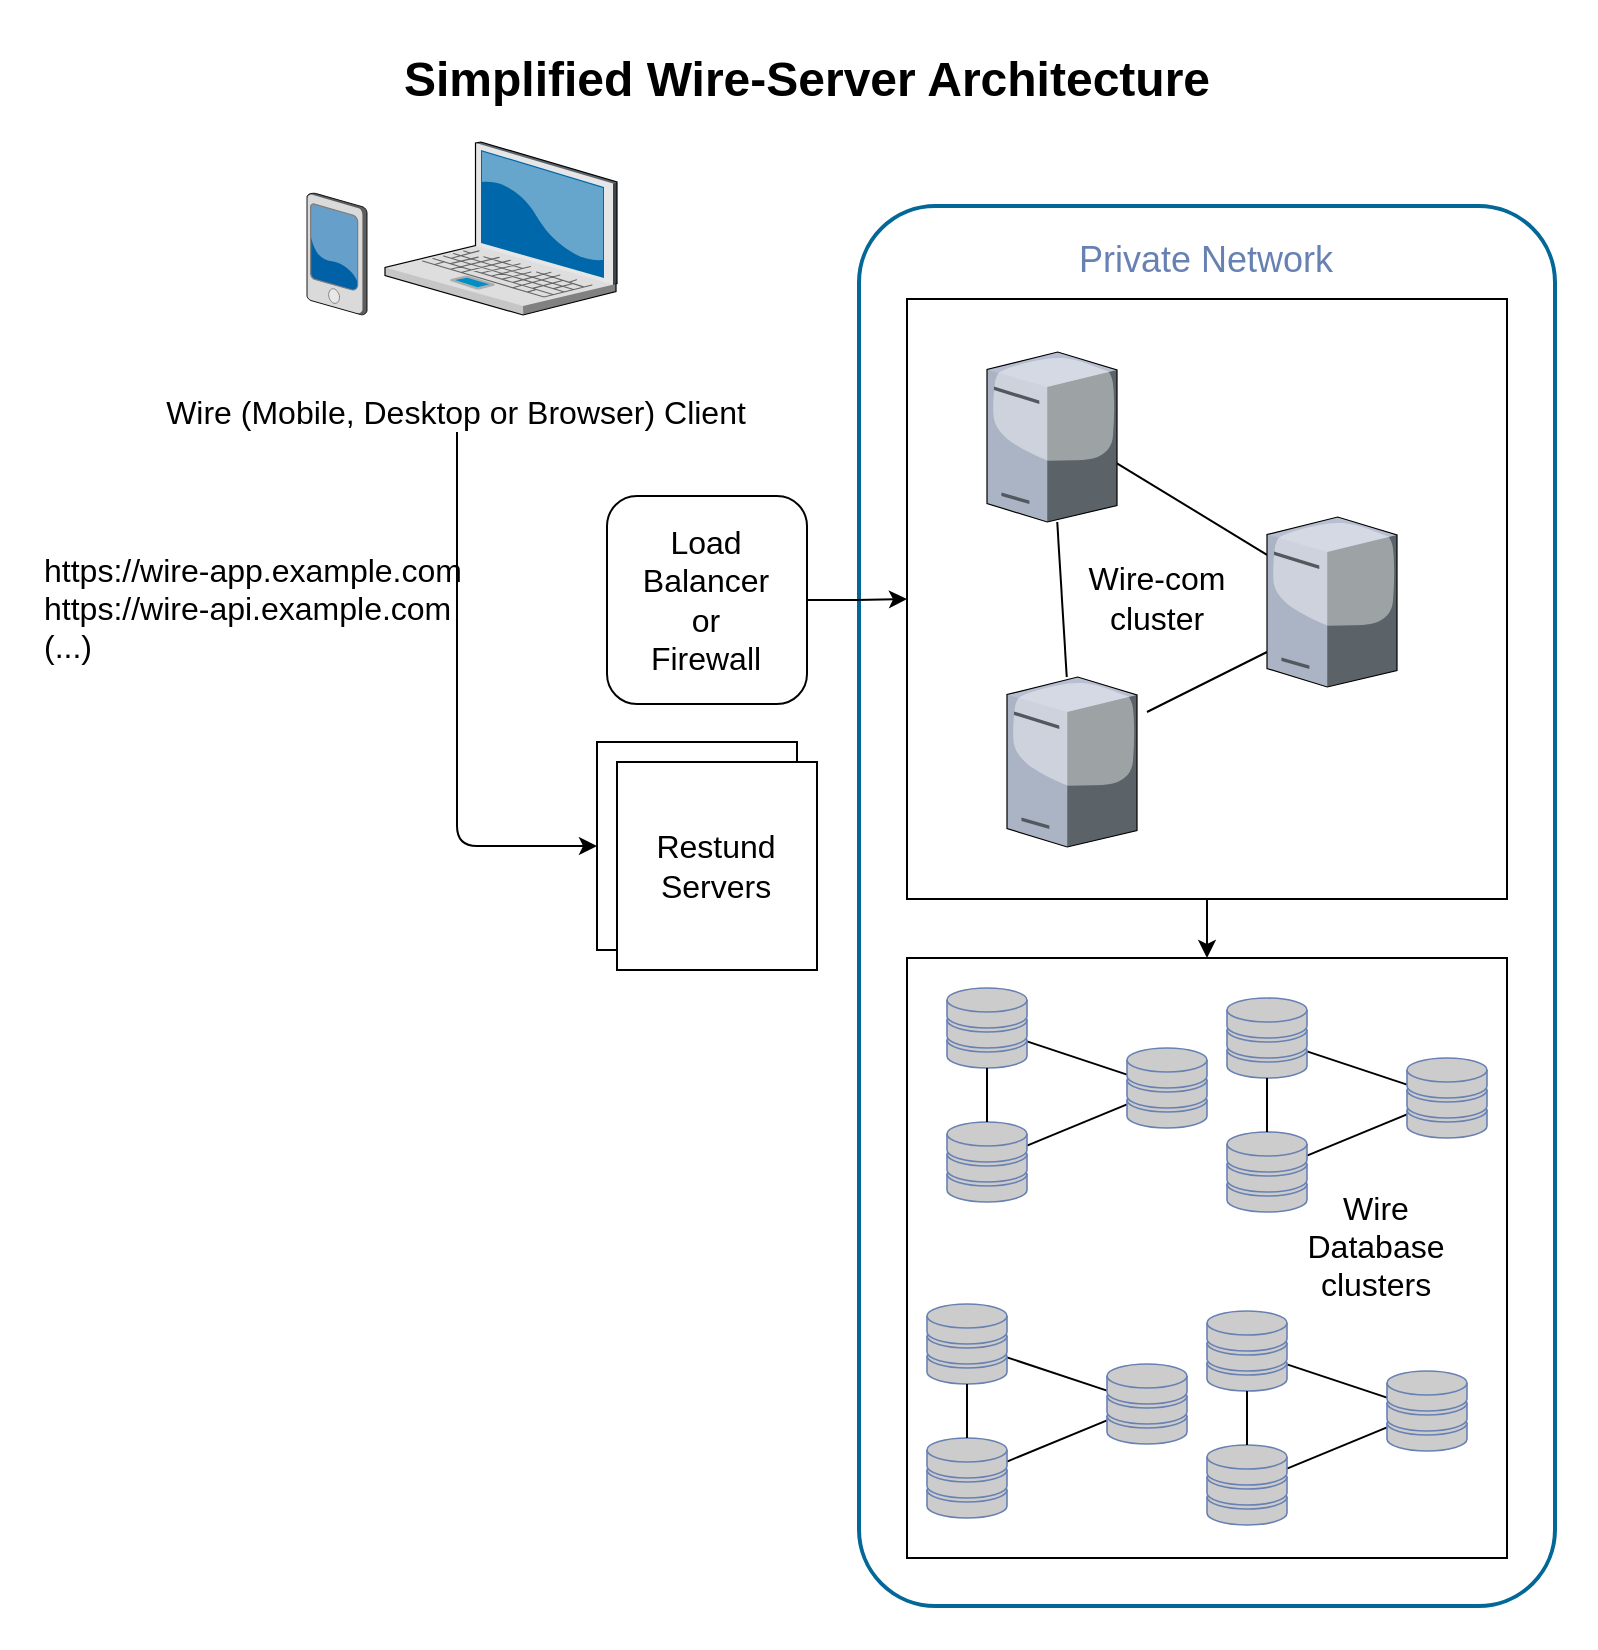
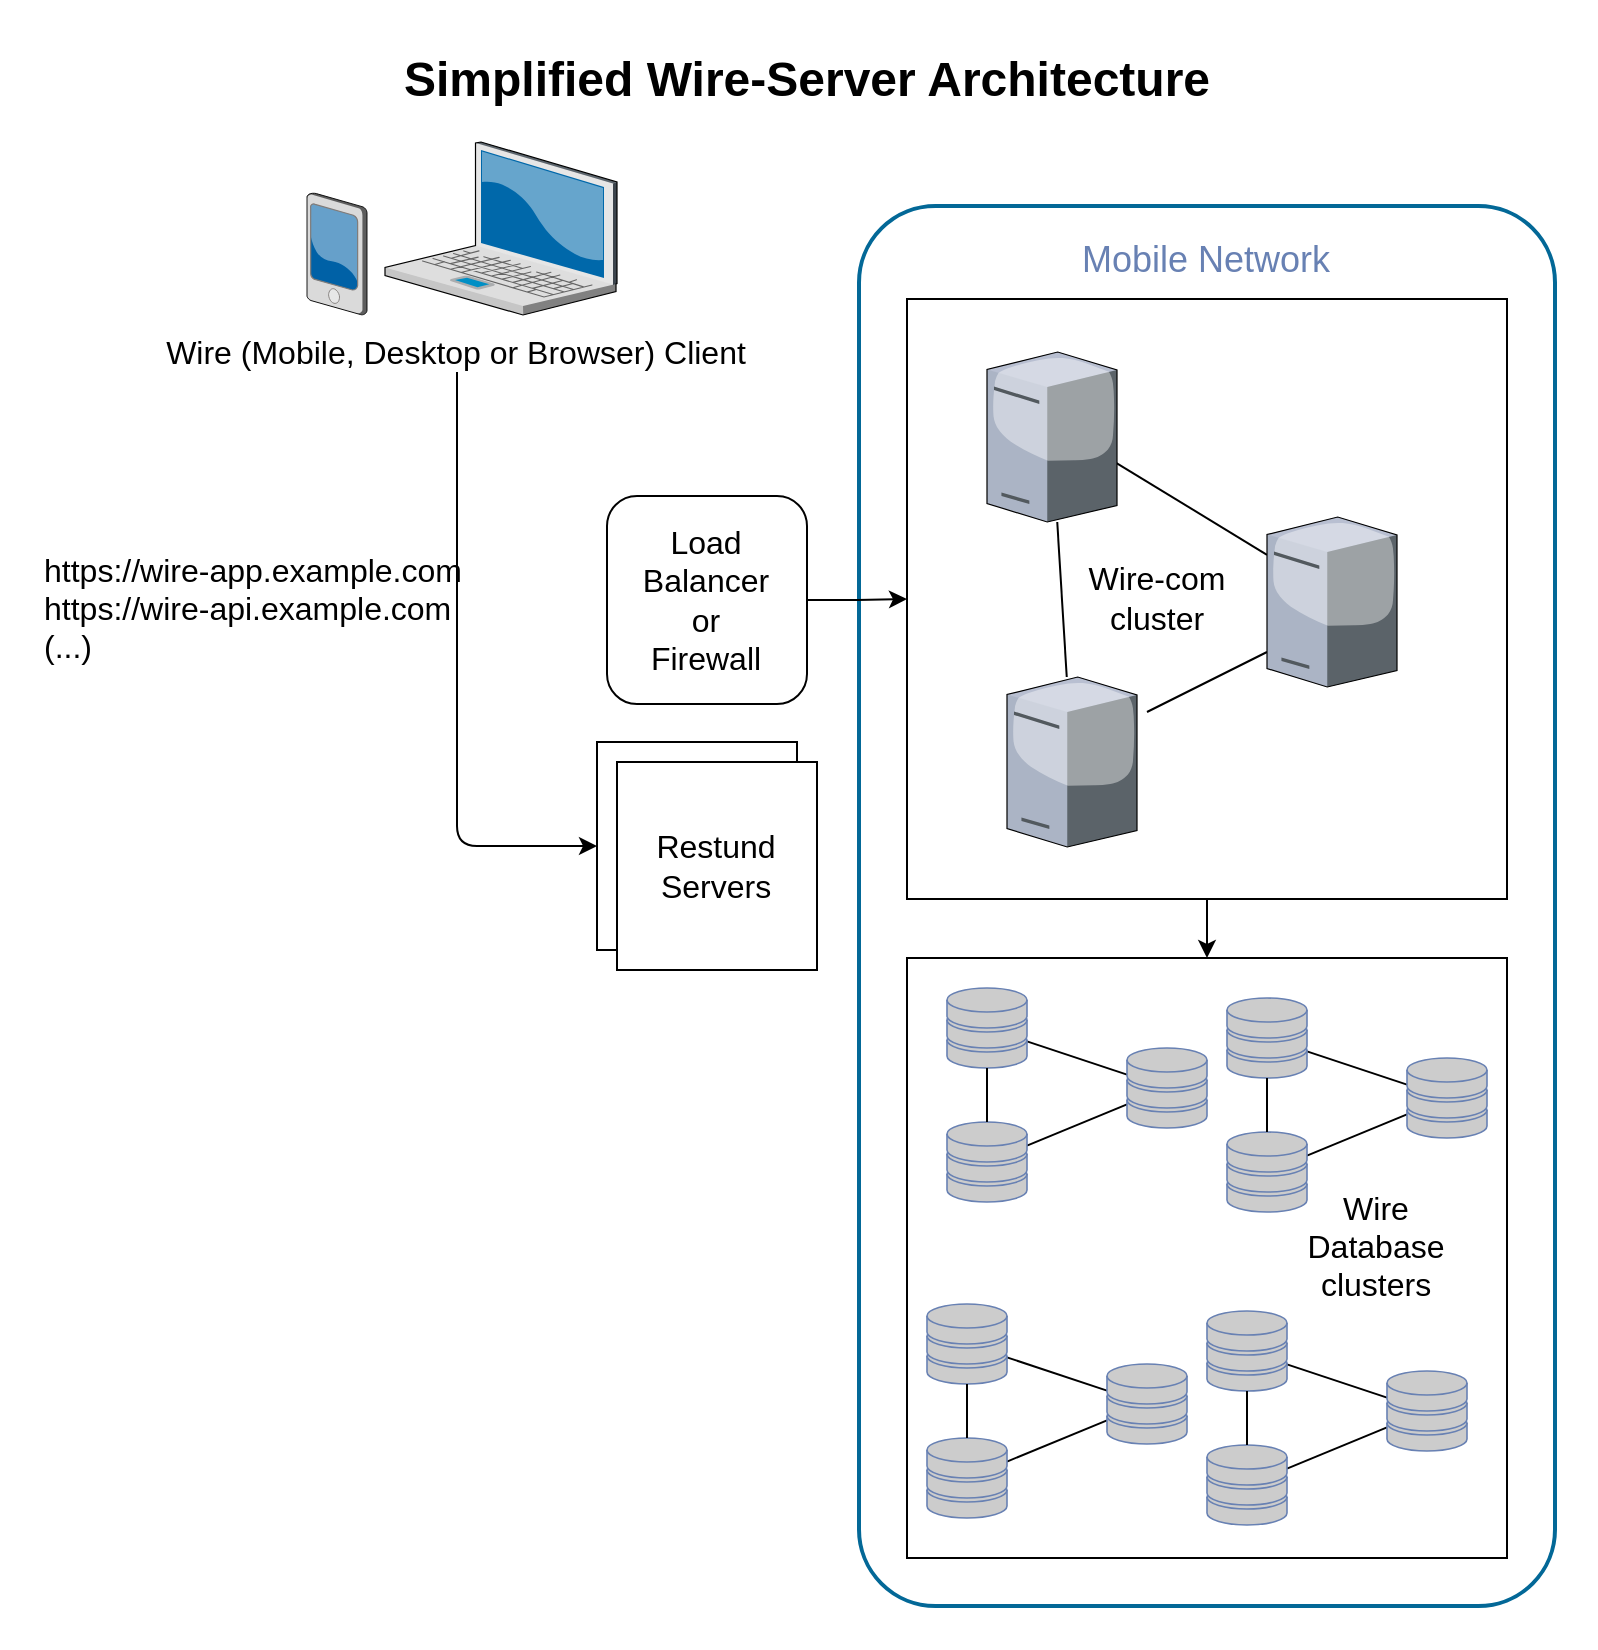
node "Private Network": label "Private Network" -> "Mobile Network"
node "Wire (Mobile, Desktop or Browser) Client": moved (457, 412) -> (457, 352)
